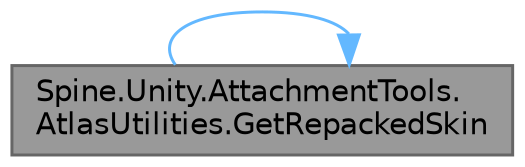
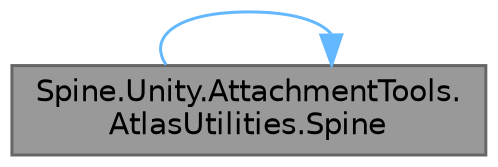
node "Spine.Unity.AttachmentTools. AtlasUtilities.GetRepackedSkin": label "Spine.Unity.AttachmentTools. AtlasUtilities.GetRepackedSkin" -> "Spine.Unity.AttachmentTools. AtlasUtilities.Spine"
